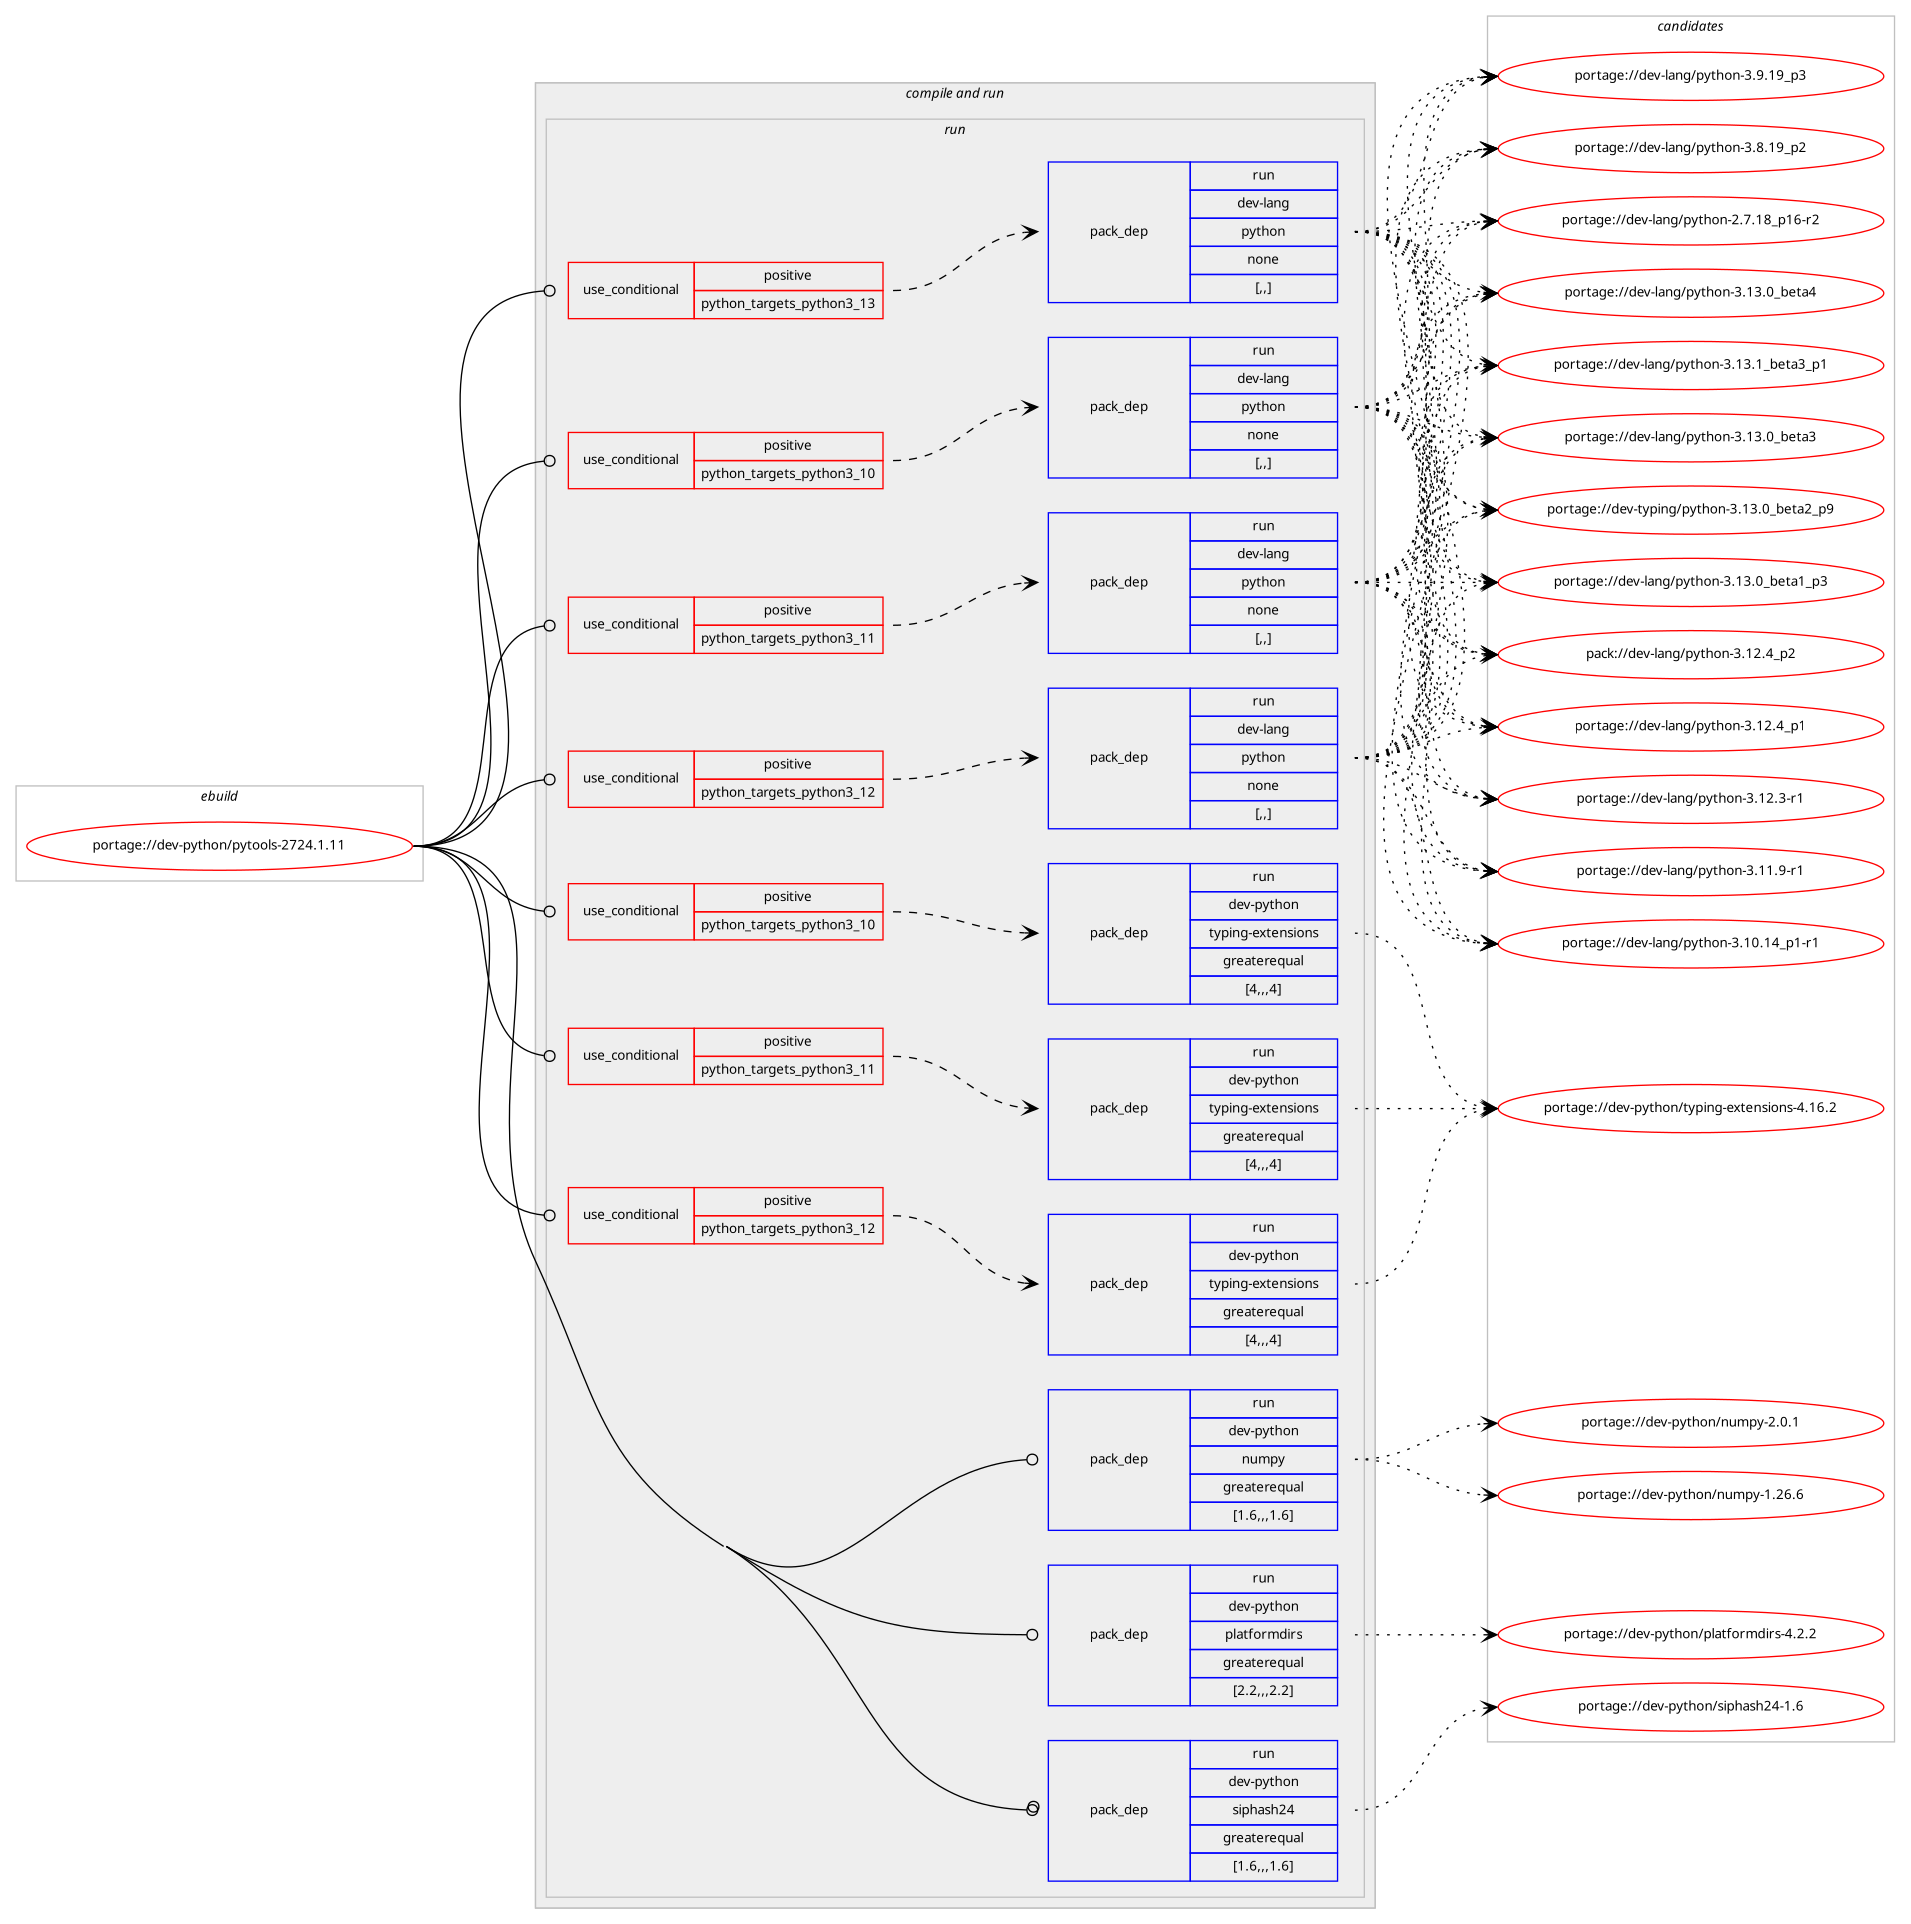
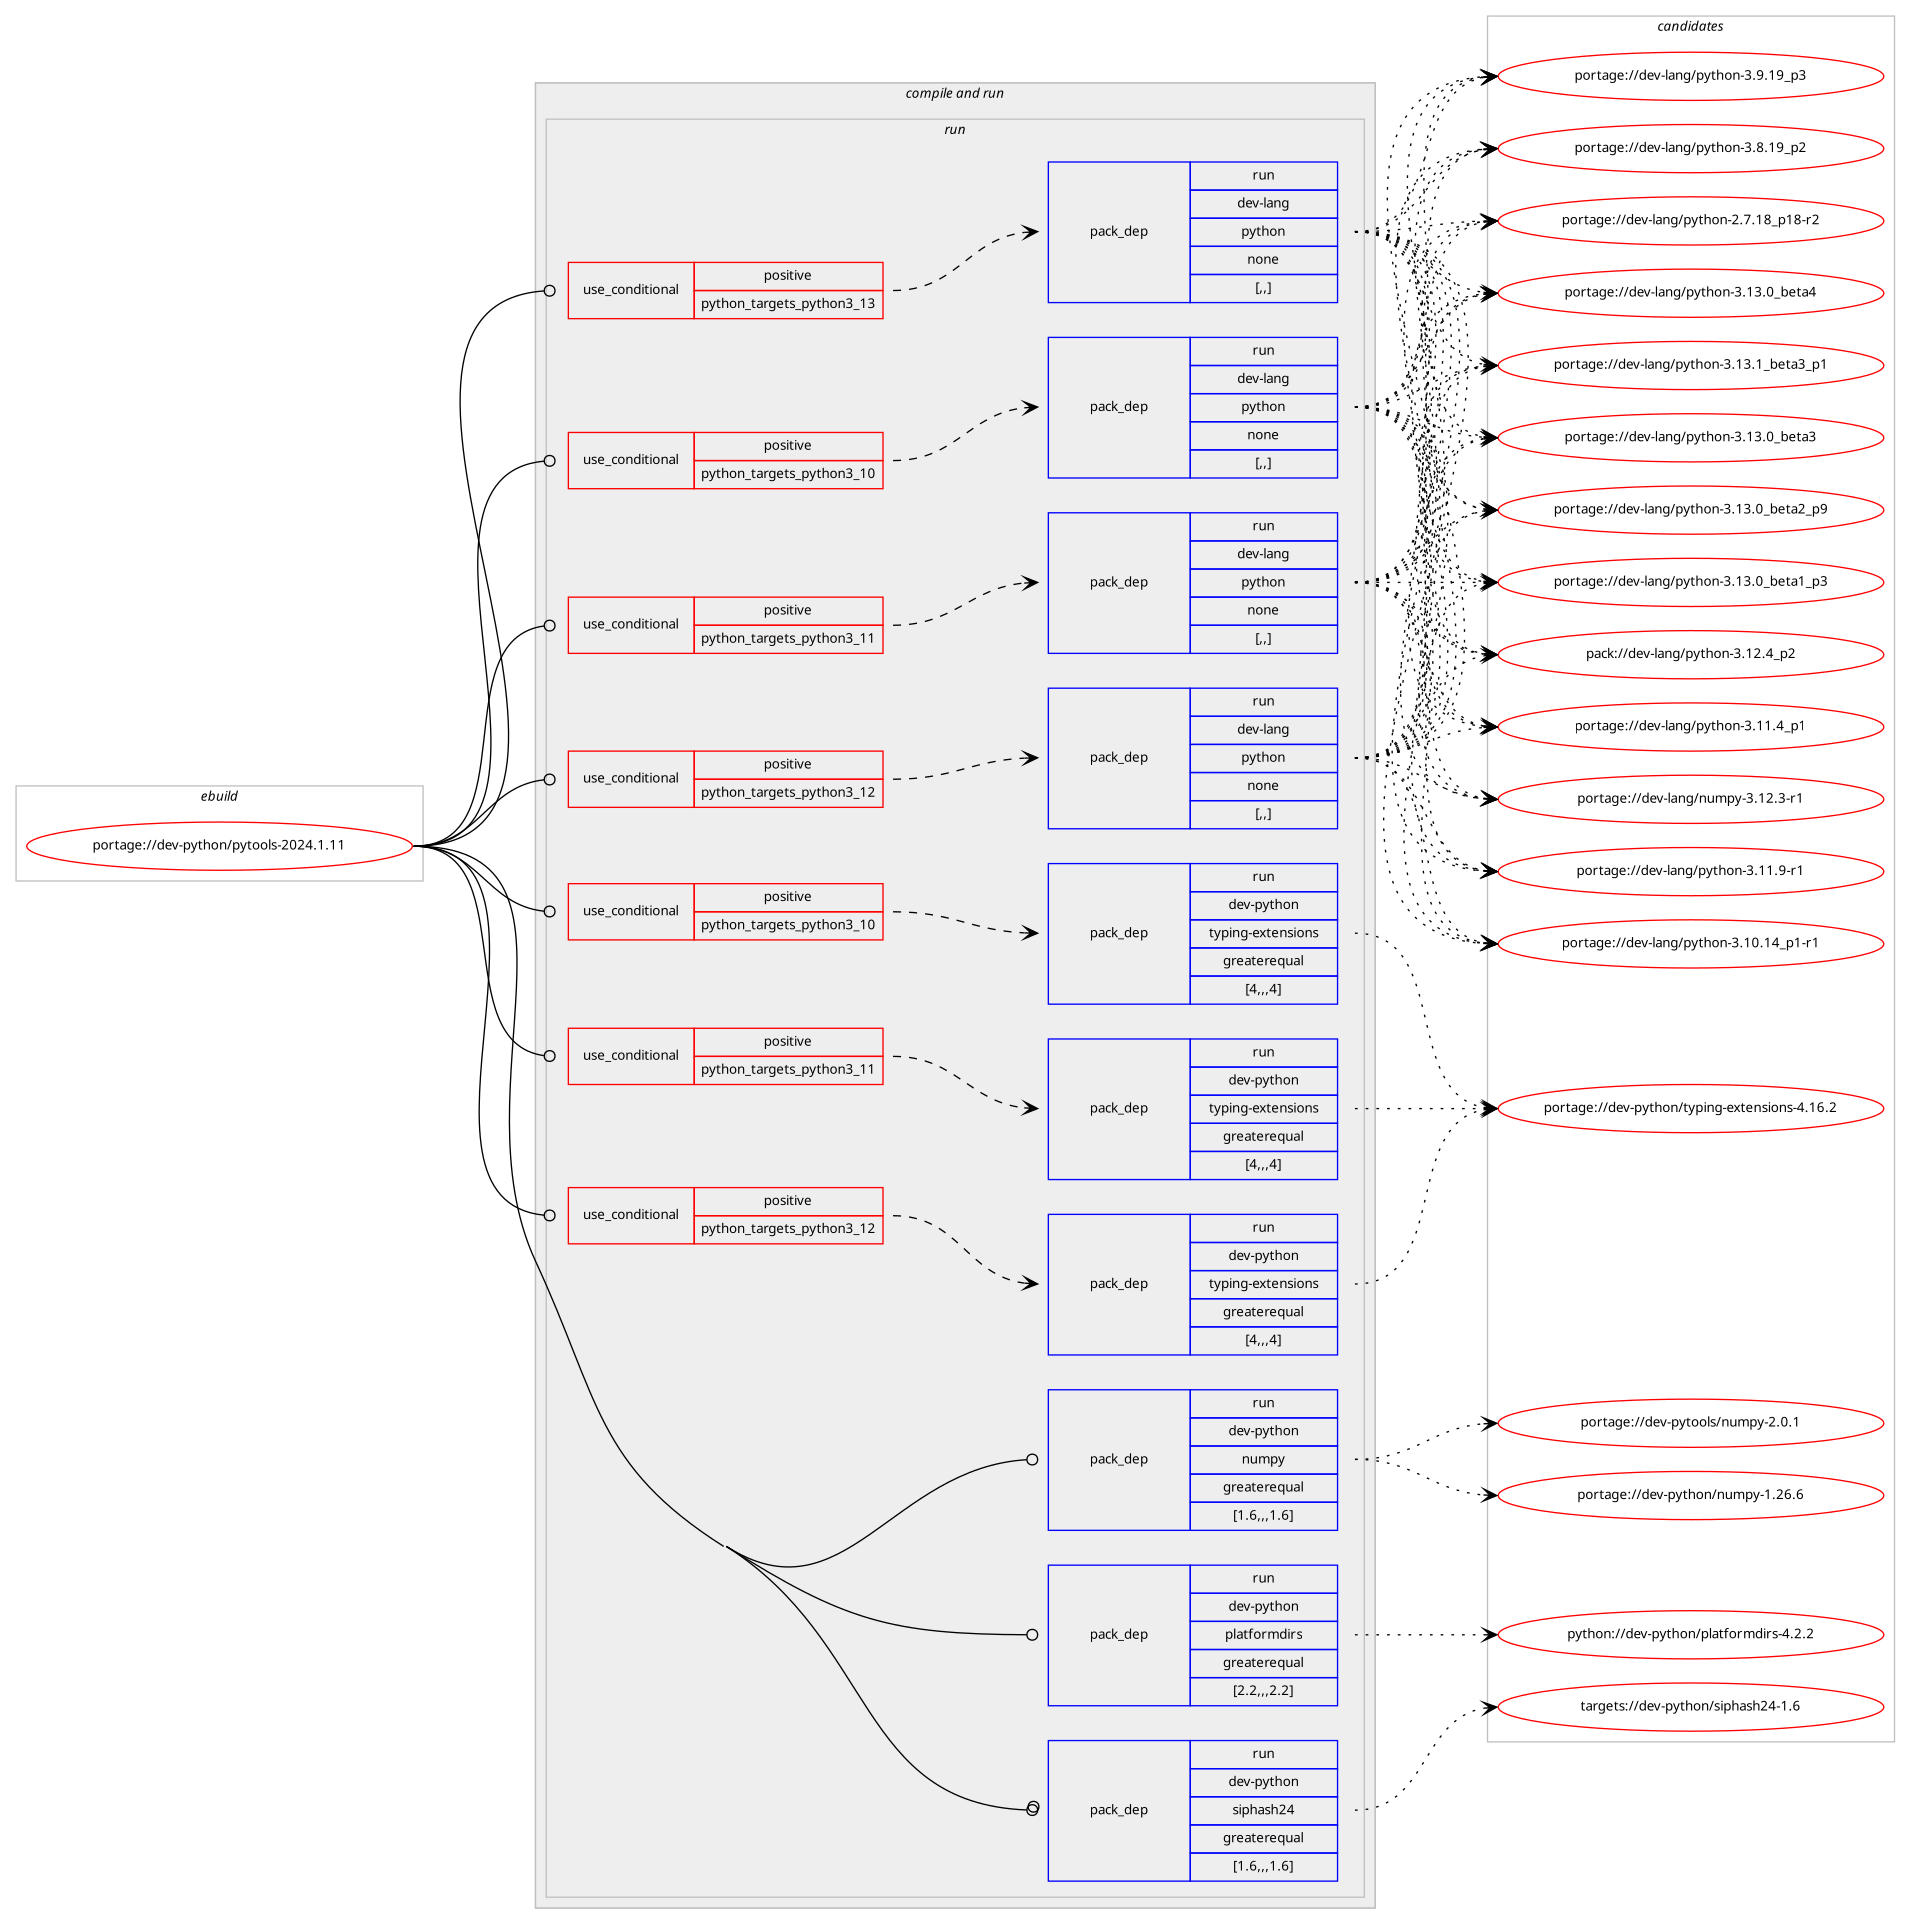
node "portage://dev-lang/python-2.7.18_p16-r2": label "portage://dev-lang/python-2.7.18_p16-r2" -> "portage://dev-lang/python-2.7.18_p18-r2"
node "portage://dev-typing/python-3.13.0_beta2_p9": label "portage://dev-typing/python-3.13.0_beta2_p9" -> "portage://dev-lang/python-3.13.0_beta2_p9"
node "portage://dev-lang/python-3.12.4_p1": label "portage://dev-lang/python-3.12.4_p1" -> "portage://dev-lang/python-3.11.4_p1"
node "portage://dev-lang/python-3.12.3-r1": label "portage://dev-lang/python-3.12.3-r1" -> "portage://dev-lang/numpy-3.12.3-r1"
node "portage://dev-python/pytools-2724.1.11": label "portage://dev-python/pytools-2724.1.11" -> "portage://dev-python/pytools-2024.1.11"
node "portage://dev-python/numpy-2.0.1": label "portage://dev-python/numpy-2.0.1" -> "portage://dev-pytools/numpy-2.0.1"
node "portage://dev-python/platformdirs-4.2.2": label "portage://dev-python/platformdirs-4.2.2" -> "python://dev-python/platformdirs-4.2.2"
node "portage://dev-python/siphash24-1.6": label "portage://dev-python/siphash24-1.6" -> "targets://dev-python/siphash24-1.6"
